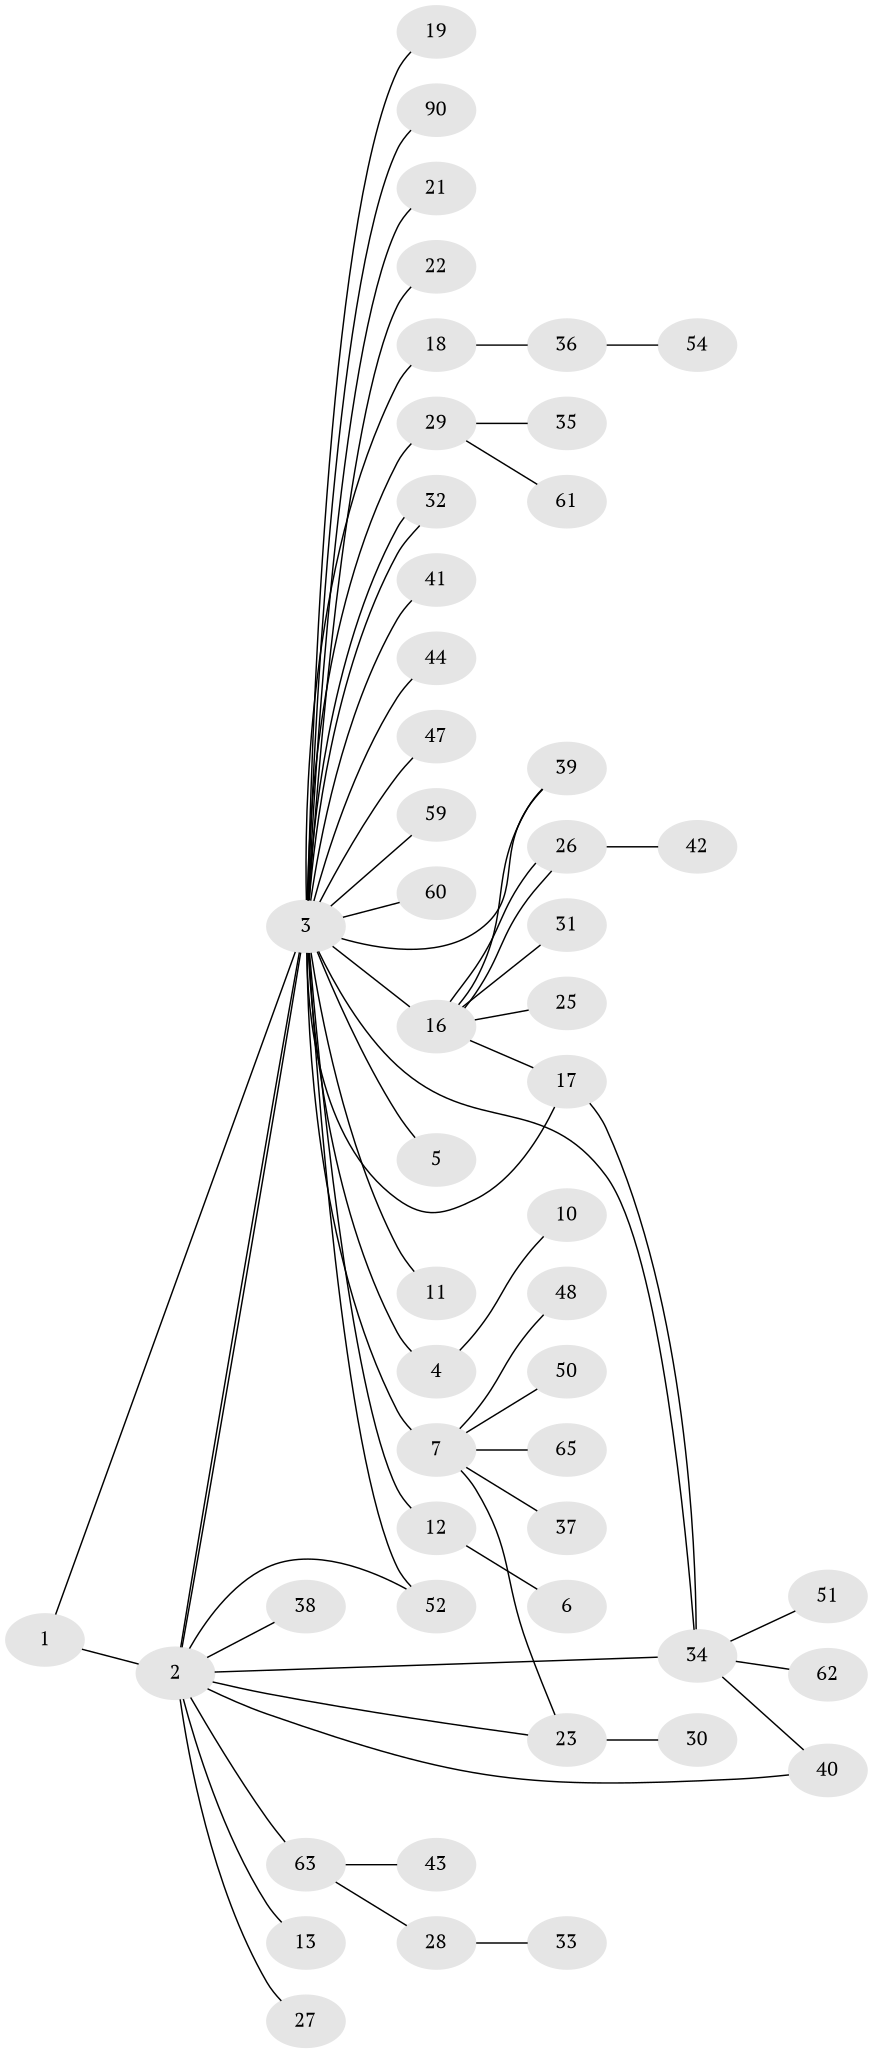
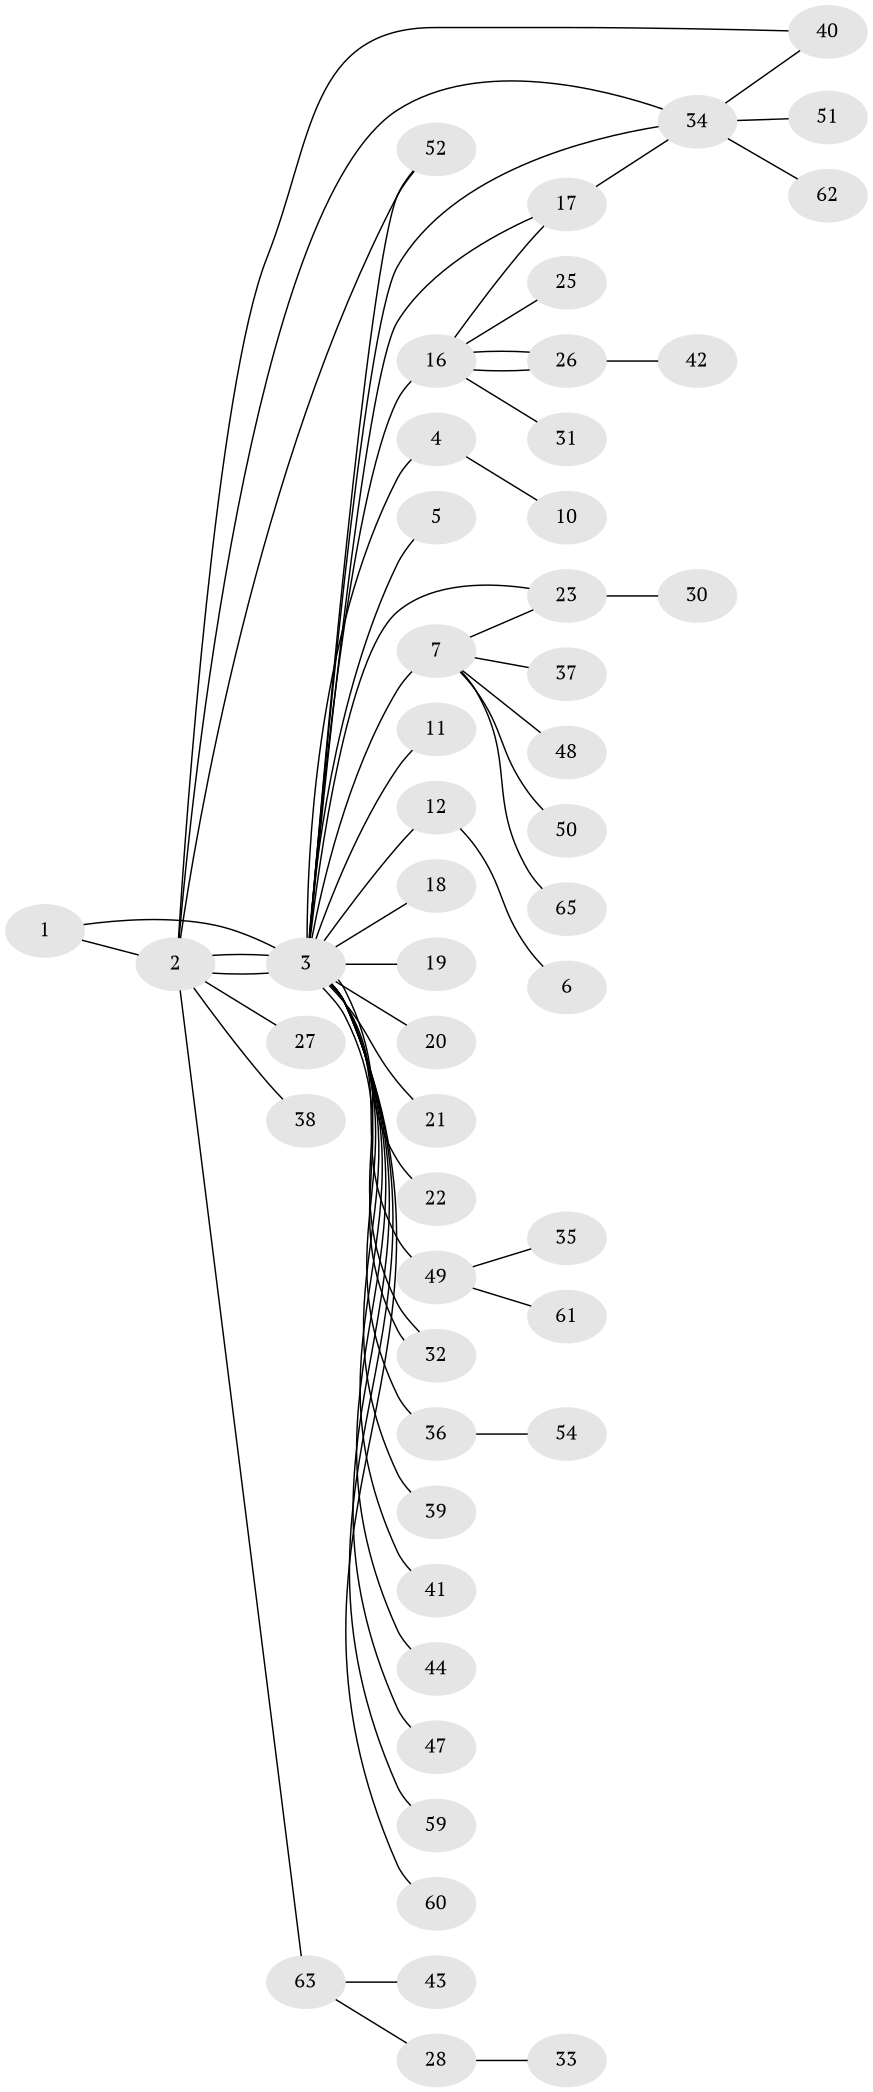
node "90": label "90" -> "20"
edge "18" -- "36": now "3" -- "36"
node "29": label "29" -> "49"
edge "39" -- "16": removed
edge "2" -- "23": now "3" -- "23"
node "13": removed
